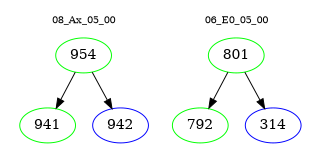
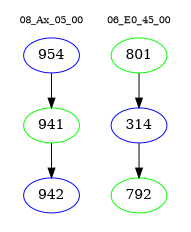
cluster "06_E0_05_00": label "06_E0_05_00" -> "06_E0_45_00"
node "954": color green -> blue
edge "954" -> "942": now "941" -> "942"
edge "801" -> "792": now "314" -> "792"
